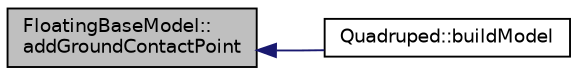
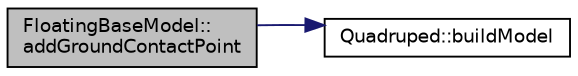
edge "Quadruped::buildModel" -> "FloatingBaseModel:: addGroundContactPoint": reversed
